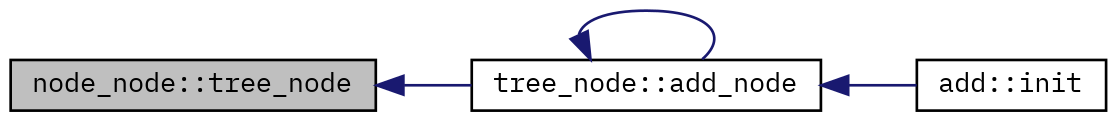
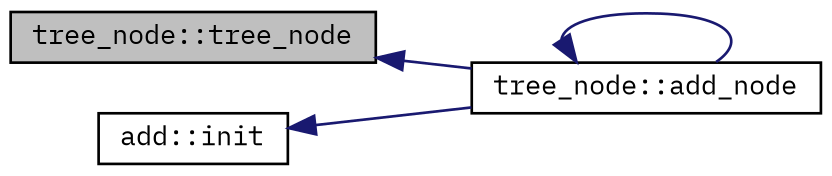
node "node_node::tree_node": label "node_node::tree_node" -> "tree_node::tree_node"
edge "add::init" -> "tree_node::add_node": reversed
